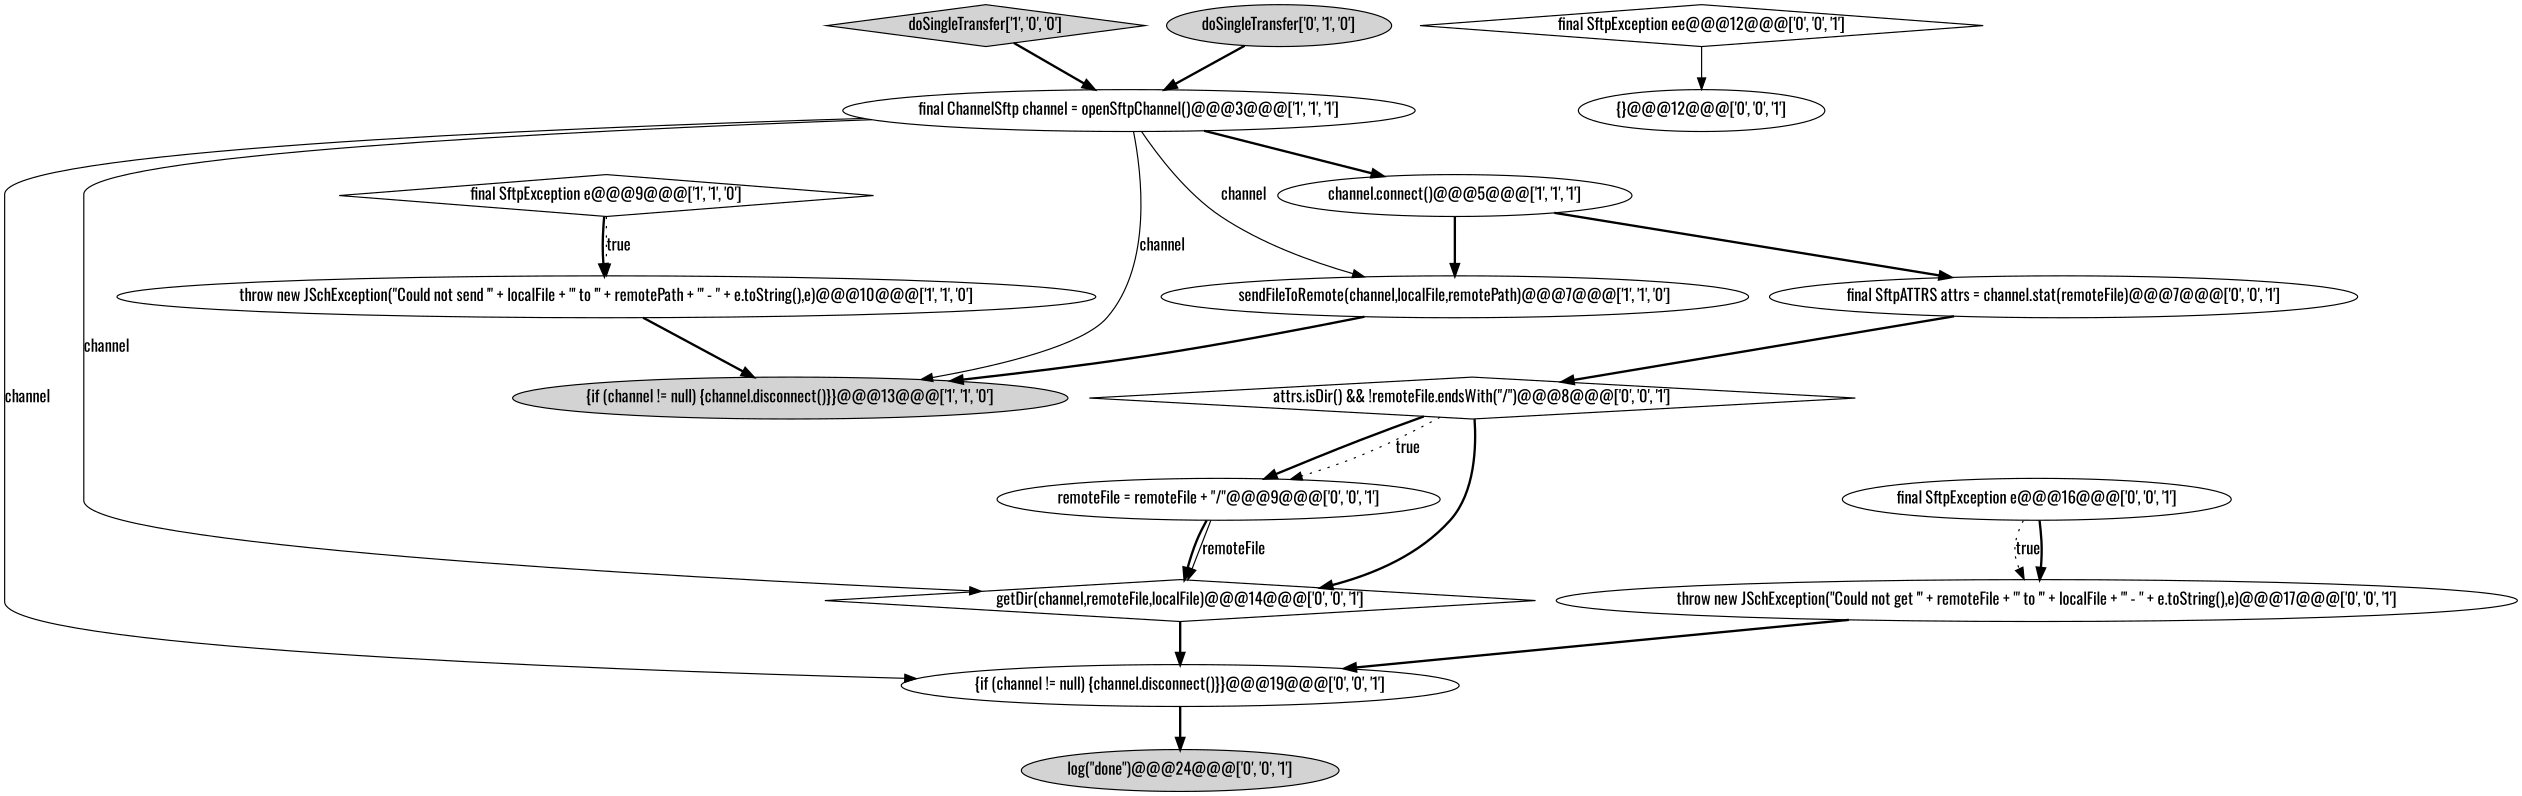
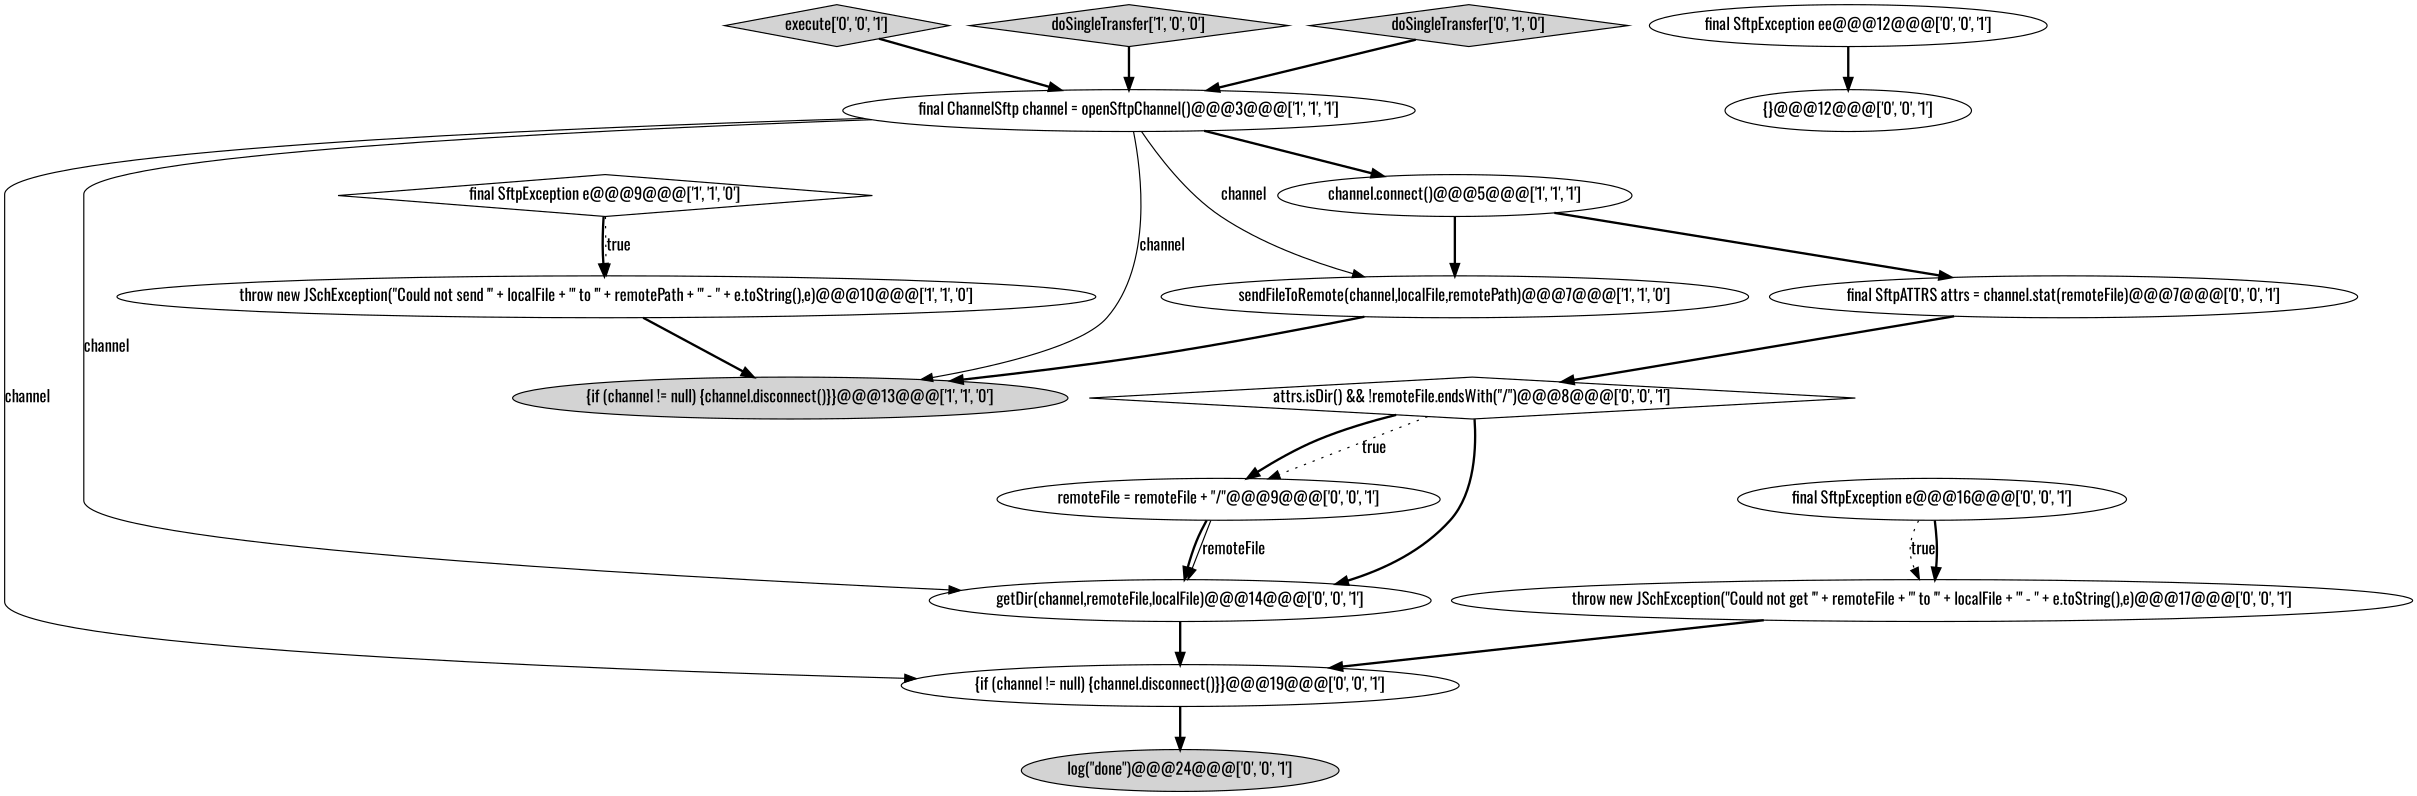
node "execute['0', '0', '1']": added
node "doSingleTransfer['0', '1', '0']": shape ellipse -> diamond
node "final SftpException ee@@@12@@@['0', '0', '1']": shape diamond -> ellipse
edge "final SftpException ee@@@12@@@['0', '0', '1']" -> "{}@@@12@@@['0', '0', '1']": style solid -> bold
node "getDir(channel,remoteFile,localFile)@@@14@@@['0', '0', '1']": shape diamond -> ellipse
